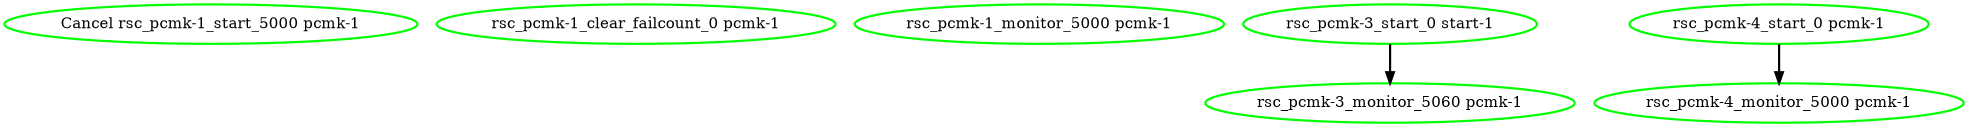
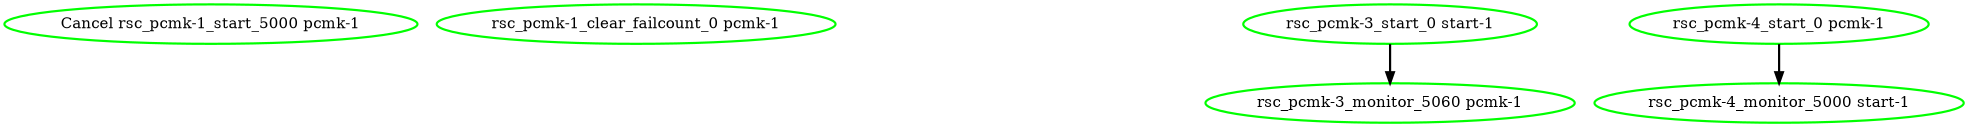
node "rsc_pcmk-1_monitor_5000 pcmk-1": removed
node "rsc_pcmk-4_monitor_5000 pcmk-1": label "rsc_pcmk-4_monitor_5000 pcmk-1" -> "rsc_pcmk-4_monitor_5000 start-1"
